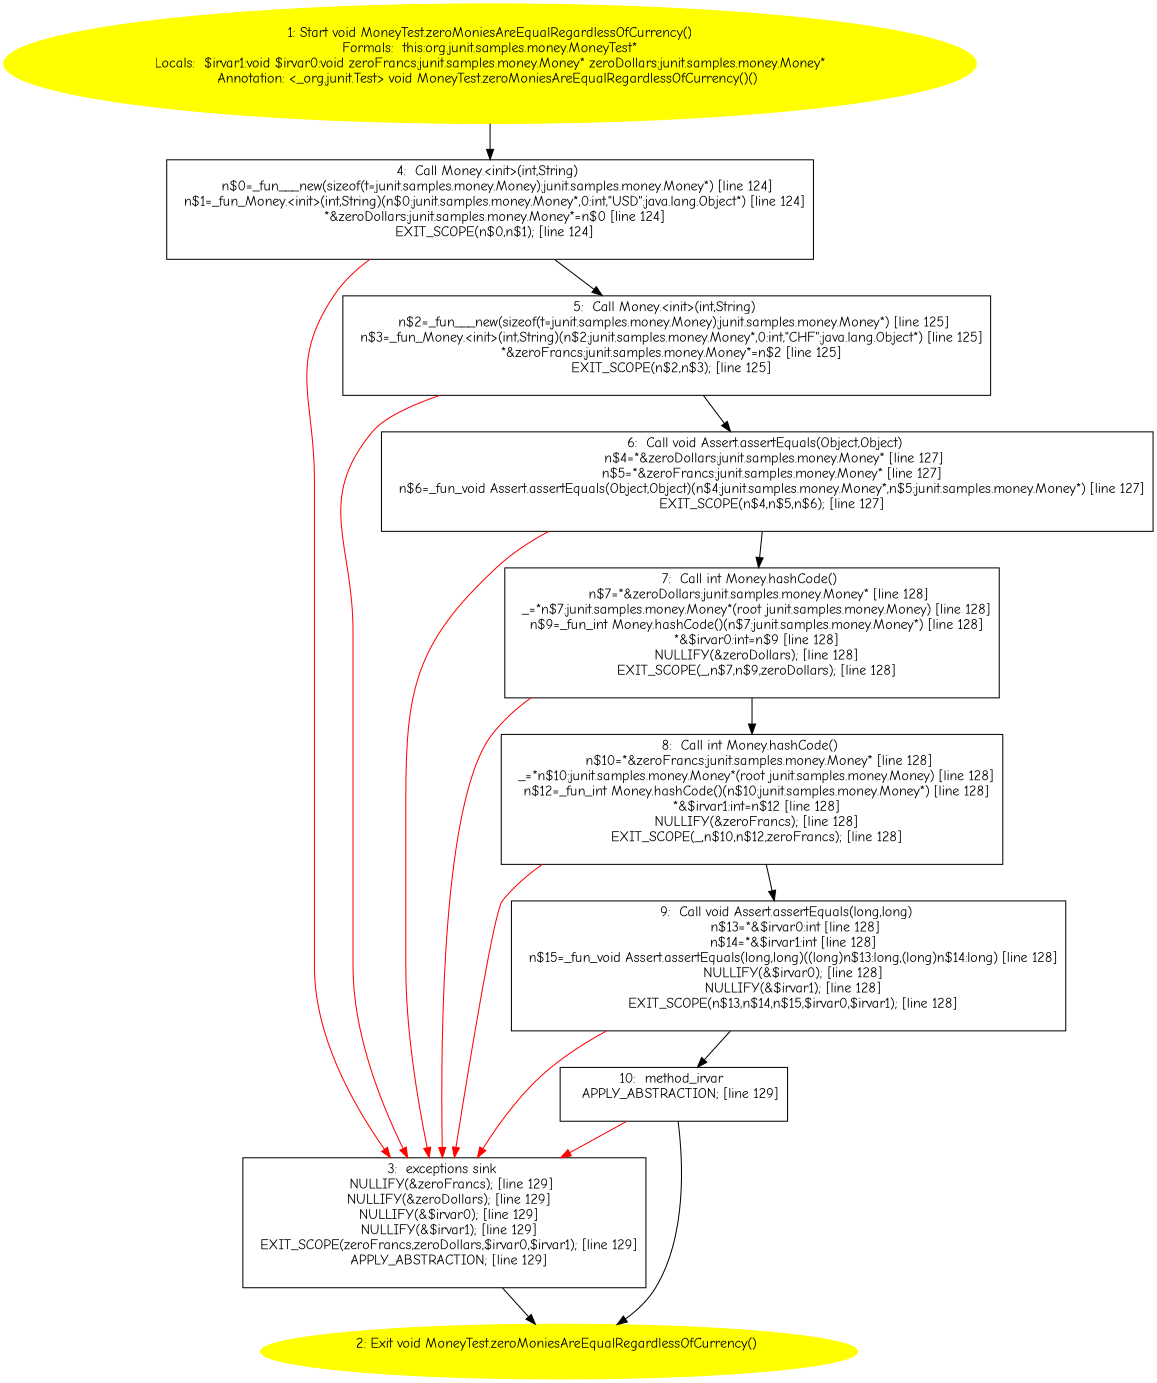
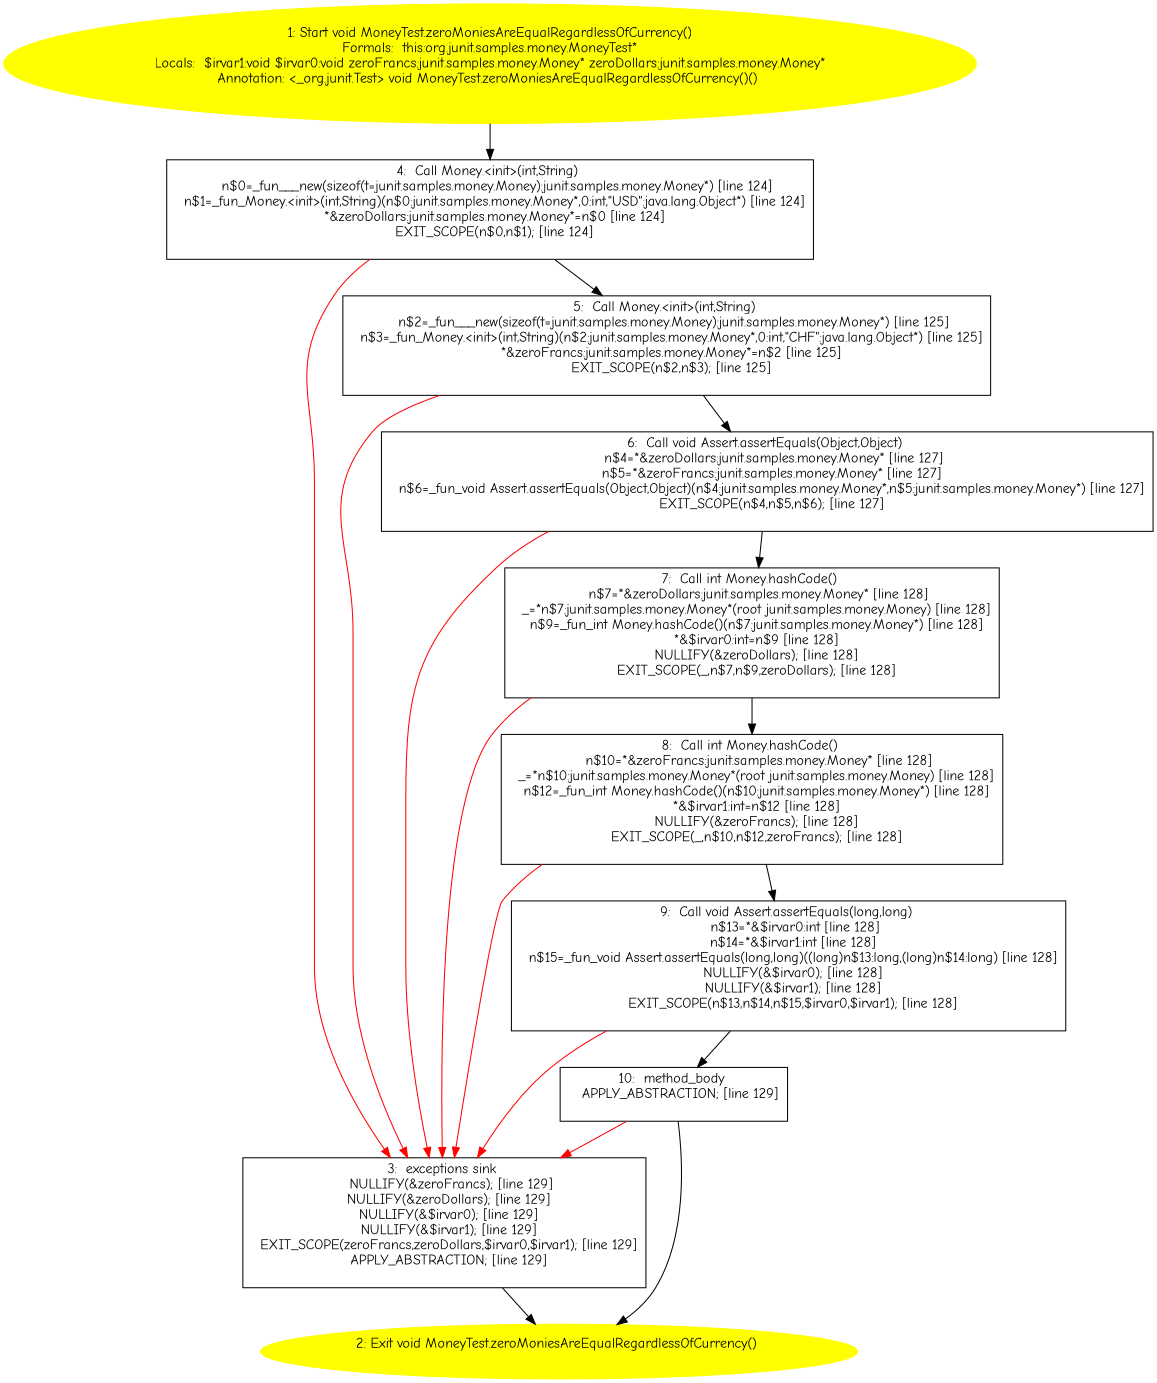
node "10:  method_irvar APPLY_ABSTRACTION; [line 129]": label "10:  method_irvar APPLY_ABSTRACTION; [line 129]" -> "10:  method_body APPLY_ABSTRACTION; [line 129]"
